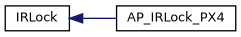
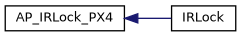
edge "AP_IRLock_PX4" -> "IRLock": reversed
